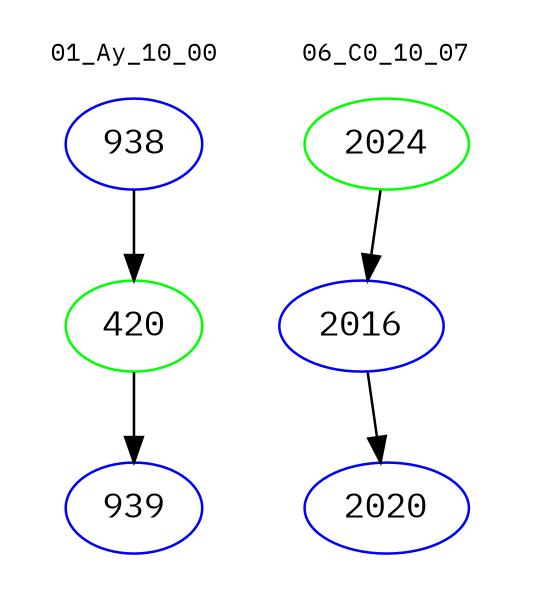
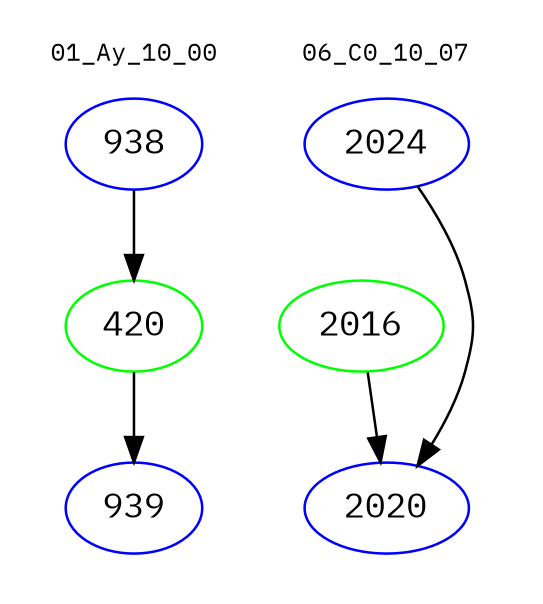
node "2024": color green -> blue
edge "2024" -> "2016": now "2024" -> "2020"
node "2016": color blue -> green
